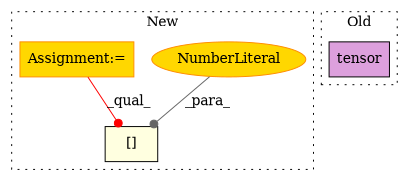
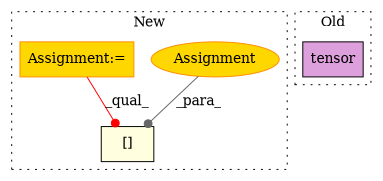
node "NumberLiteral": label "NumberLiteral" -> "Assignment"
